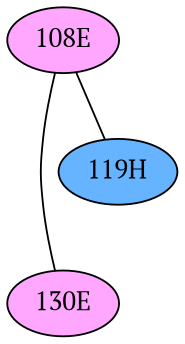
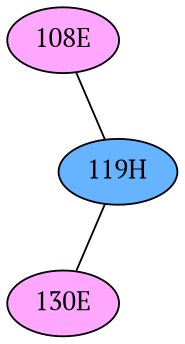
edge "108E" -- "130E": now "119H" -- "130E"
